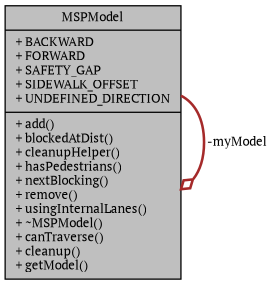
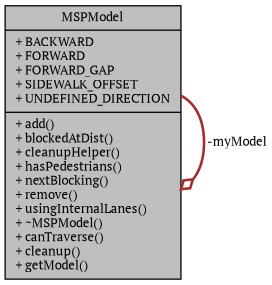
node "MSPModel": text "+ SAFETY_GAP" -> "+ FORWARD_GAP"
